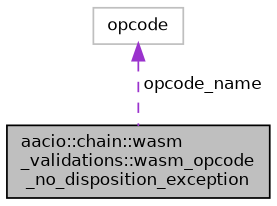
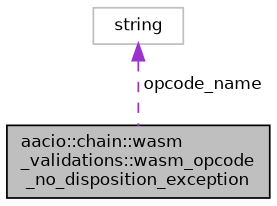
node "opcode": label "opcode" -> "string"
